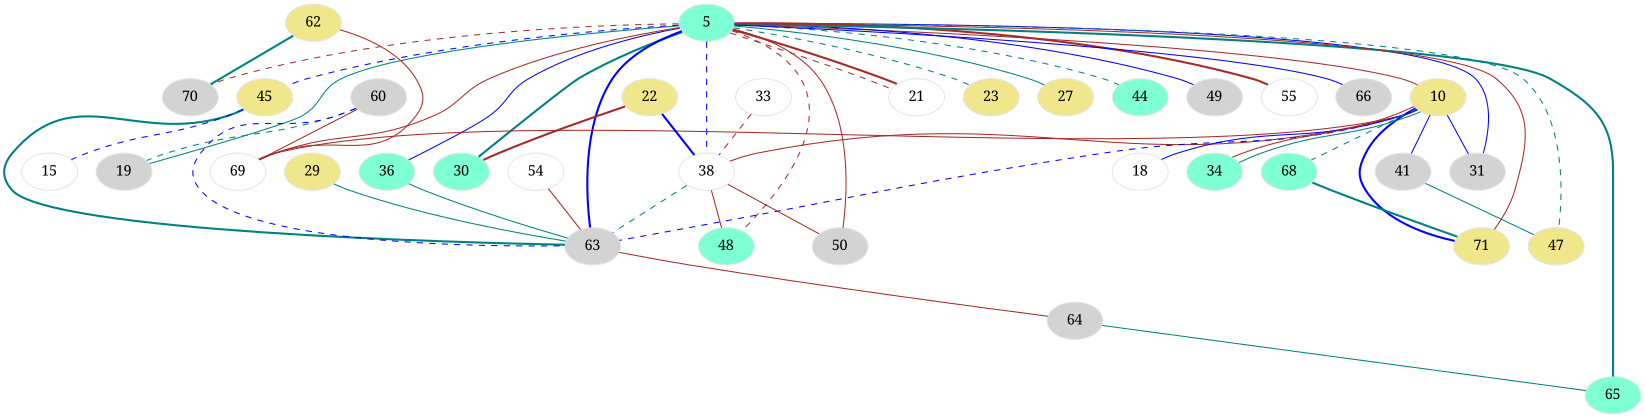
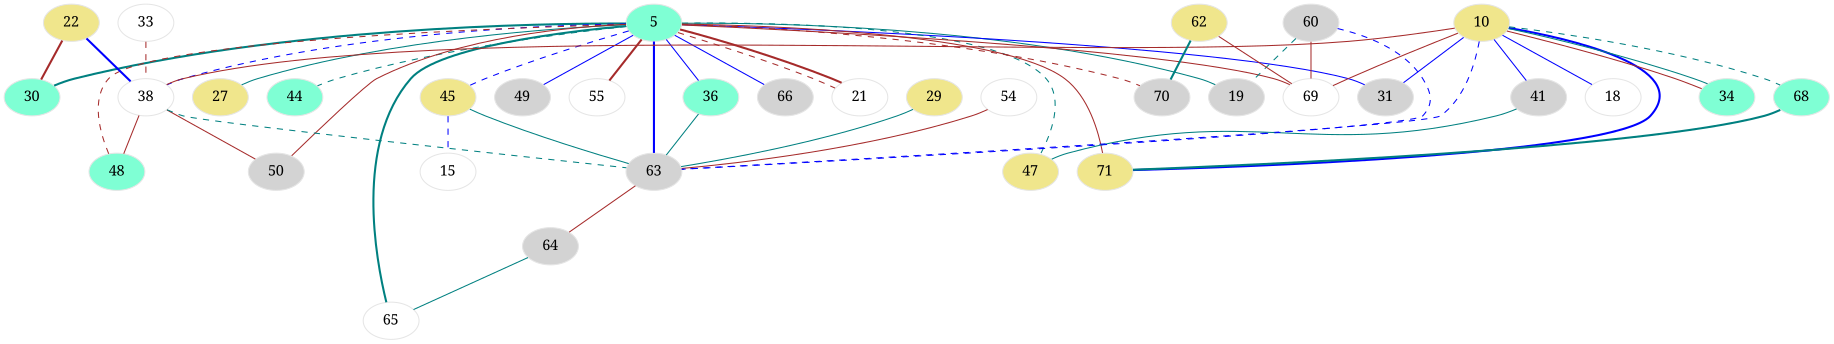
edge "5" -- "10": removed
node "23": removed
edge "45" -- "63": style bold -> solid
node "65": fillcolor aquamarine -> white
